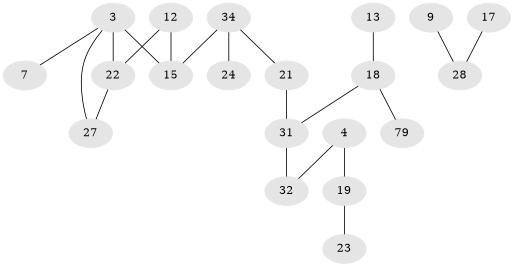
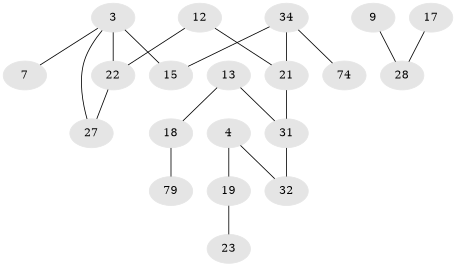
edge "12" -- "15": now "12" -- "21"
node "24": label "24" -> "74"
edge "18" -- "31": now "13" -- "31"
